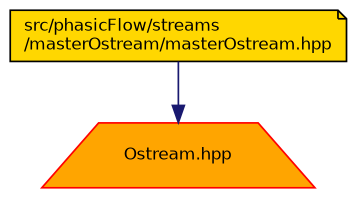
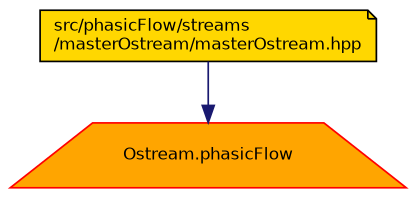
node "Ostream.hpp": label "Ostream.hpp" -> "Ostream.phasicFlow"
